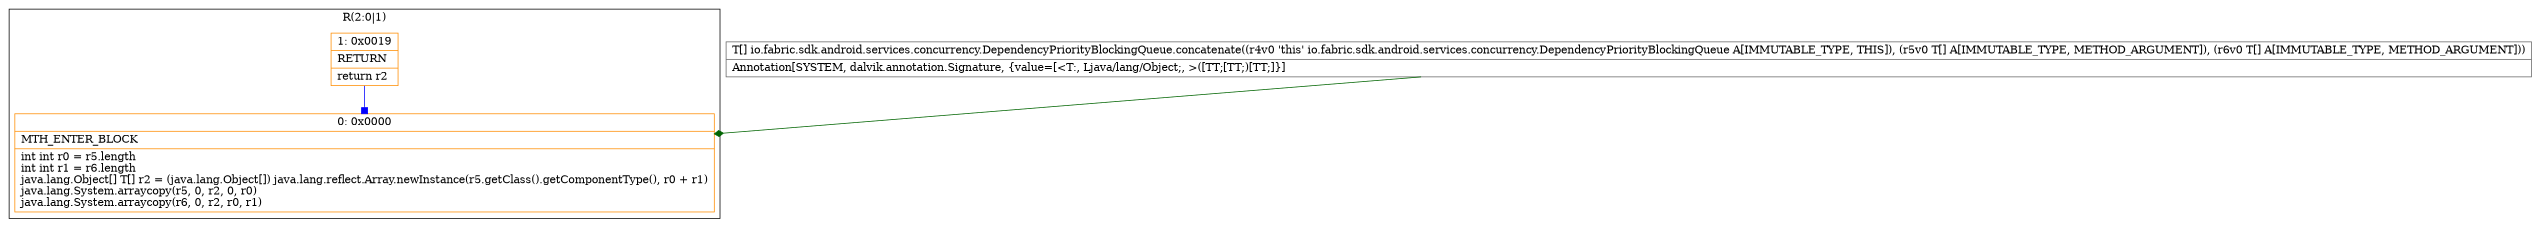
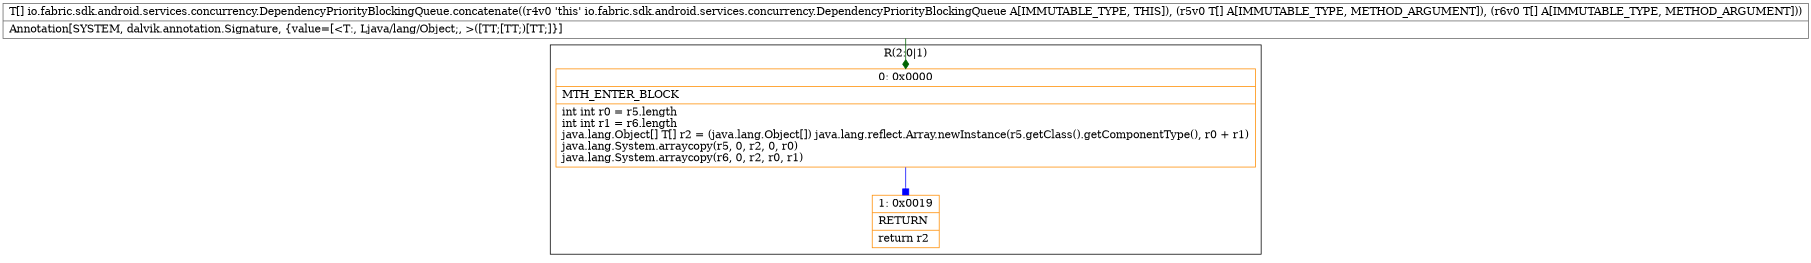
edge "1: 0x0019" -> "0: 0x0000": reversed
